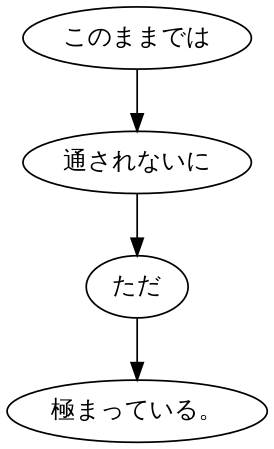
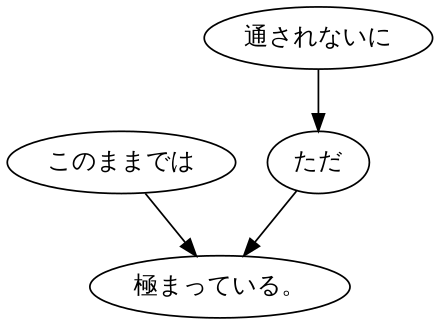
edge "このままでは" -> "通されないに": now "このままでは" -> "極まっている。"
